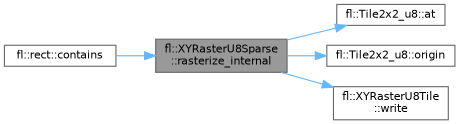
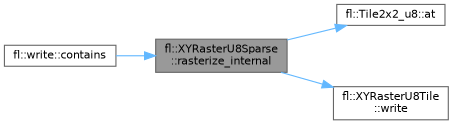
node "fl::rect::contains": label "fl::rect::contains" -> "fl::write::contains"
node "fl::Tile2x2_u8::origin": removed
